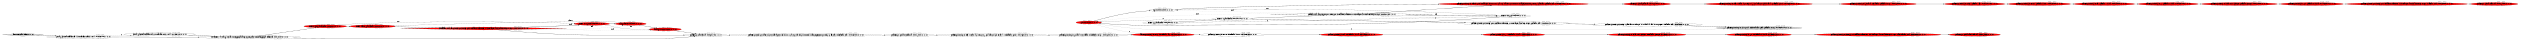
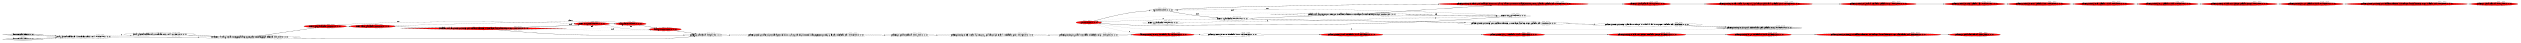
edge "BibEntry a = entries.get(0)@@@6@@@['1', '0', '1']" -> "BibEntry b = entries.get(1)@@@7@@@['1', '0', '1']": now "b = tmp@@@11@@@['1', '0', '0']" -> "BibEntry b = entries.get(1)@@@7@@@['1', '0', '1']"
node "testImportEntriesINSPEC['1', '0', '0']": added
